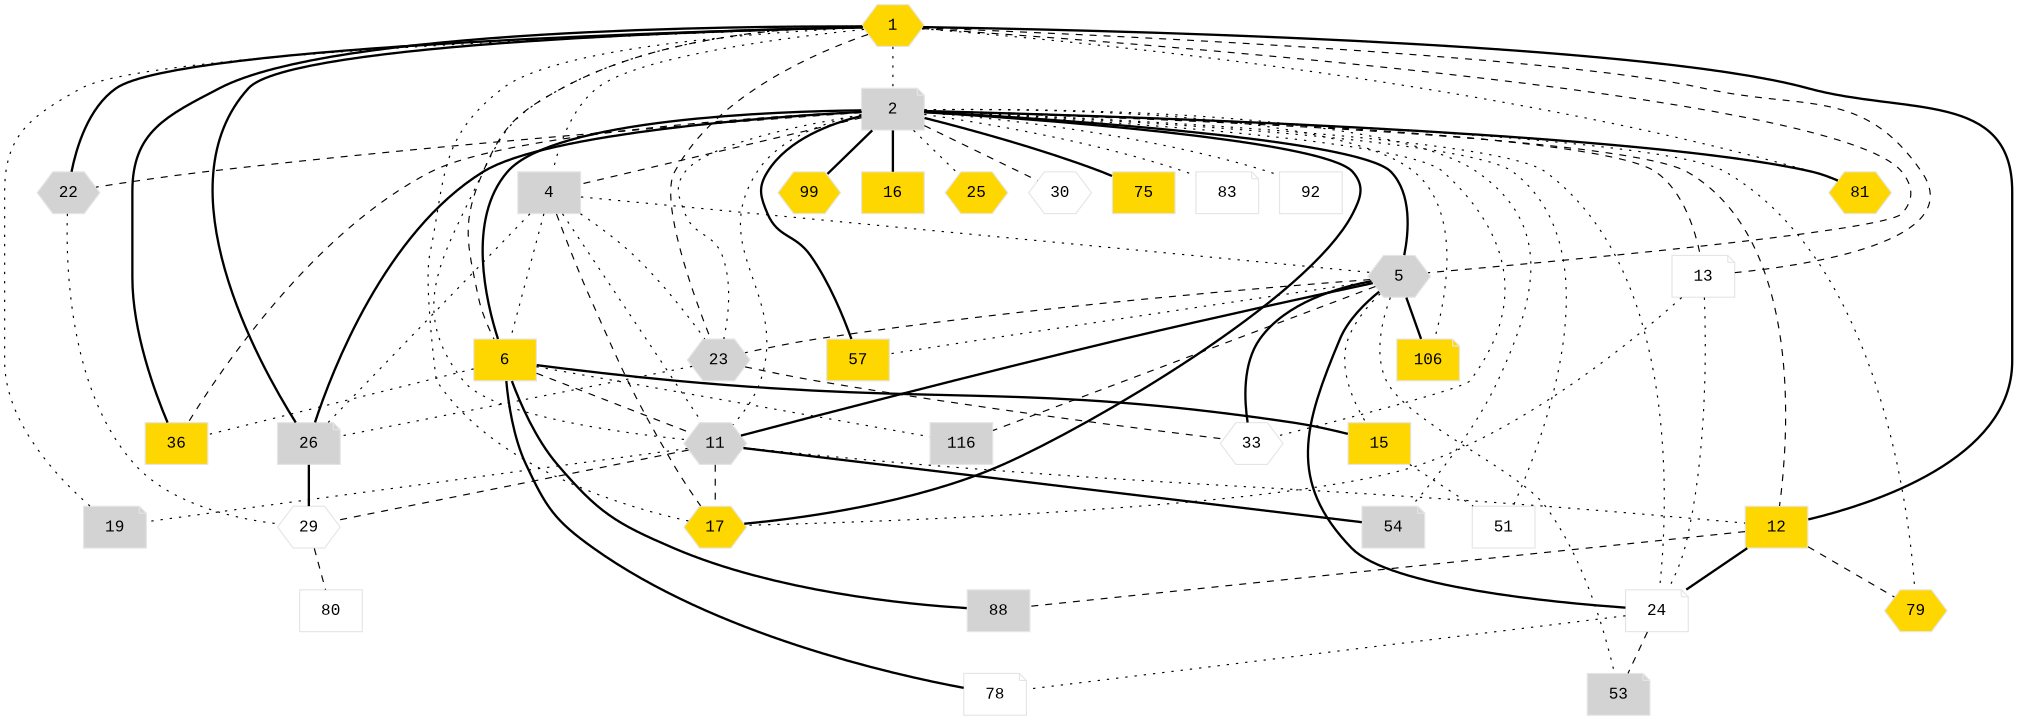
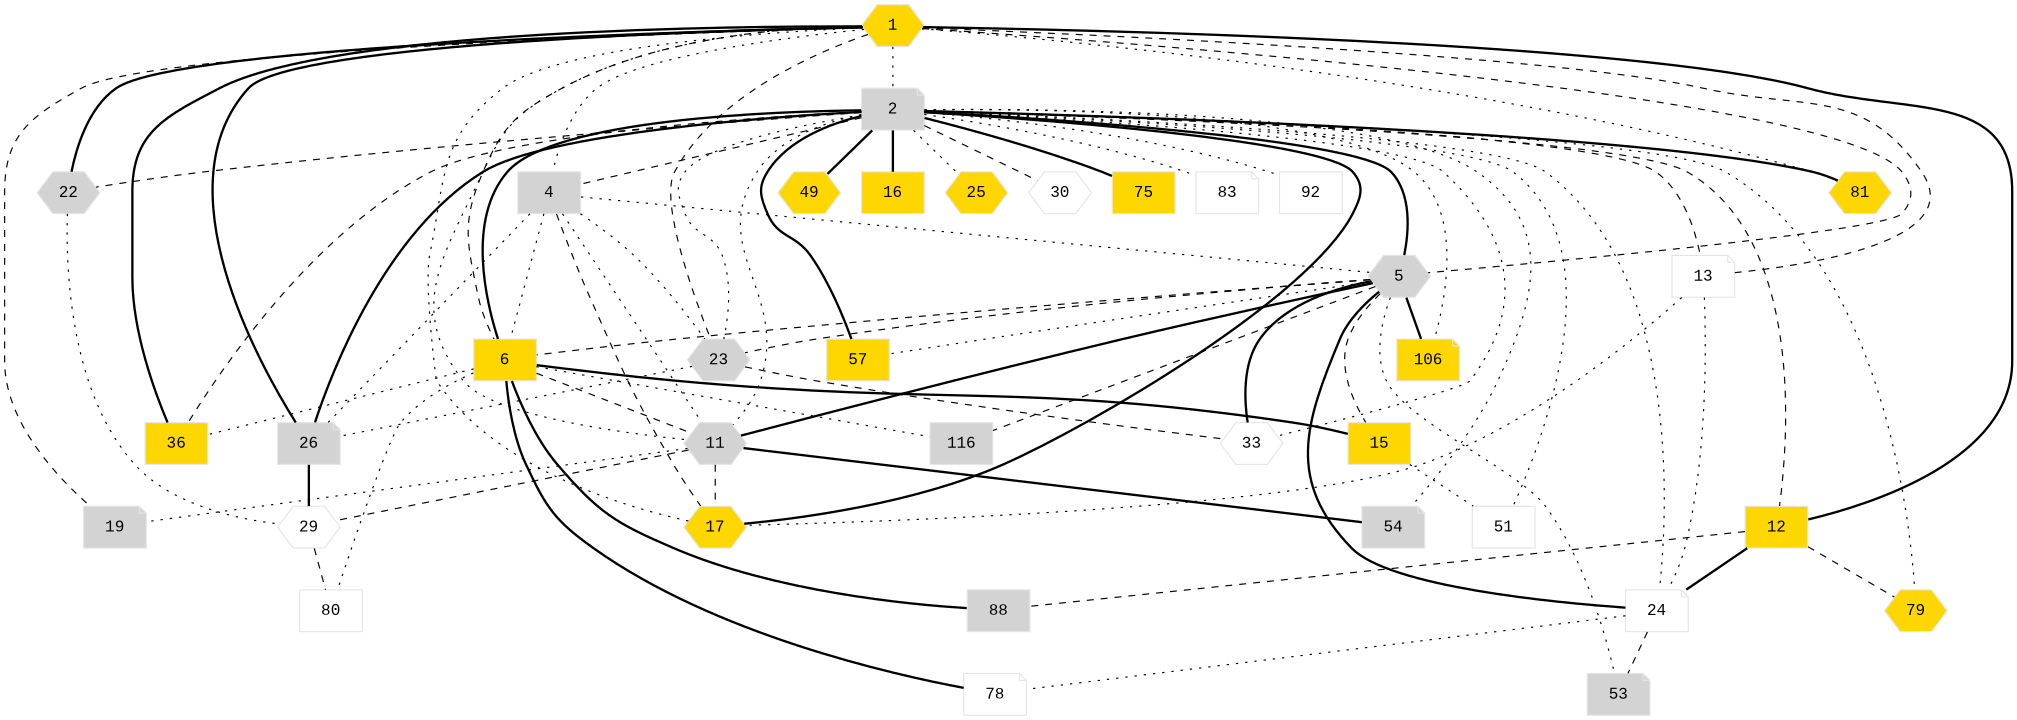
edge "1" -- "19": style dotted -> dashed
node "99": label "99" -> "49"
edge "5" -- "6": added
edge "5" -- "15": style dotted -> dashed
edge "6" -- "80": added
edge "11" -- "12": removed
